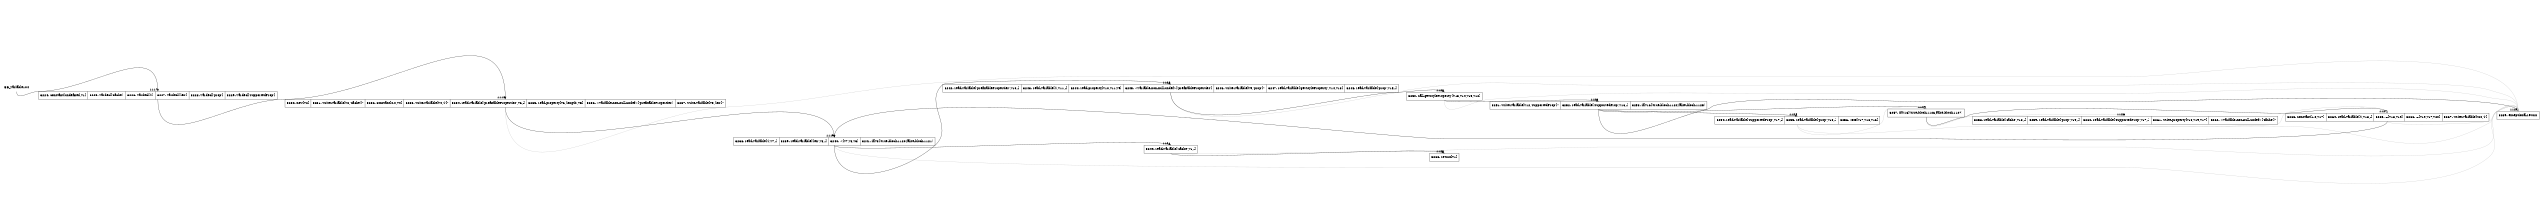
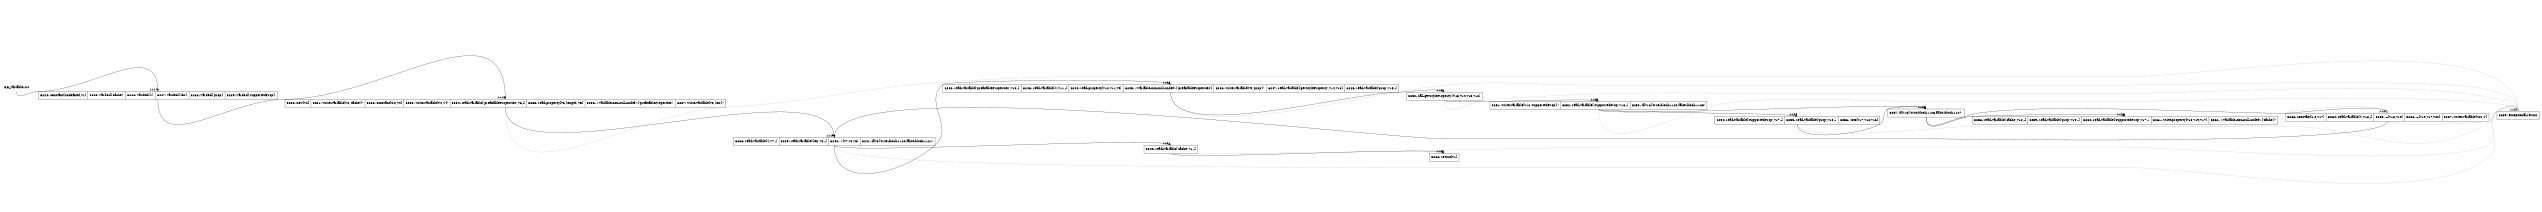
edge "3251: write-variable[v12,'supportedProp']*" -> "3269: exceptional-return": color black -> gray
edge "3257: if[v16](true-block:1126,false-block:1127)" -> "3258: read-variable['cache',v18,-]": color gray -> black
edge "3254: read-variable['supportedProp',v17,-]" -> "3257: if[v16](true-block:1126,false-block:1127)": color gray -> black
